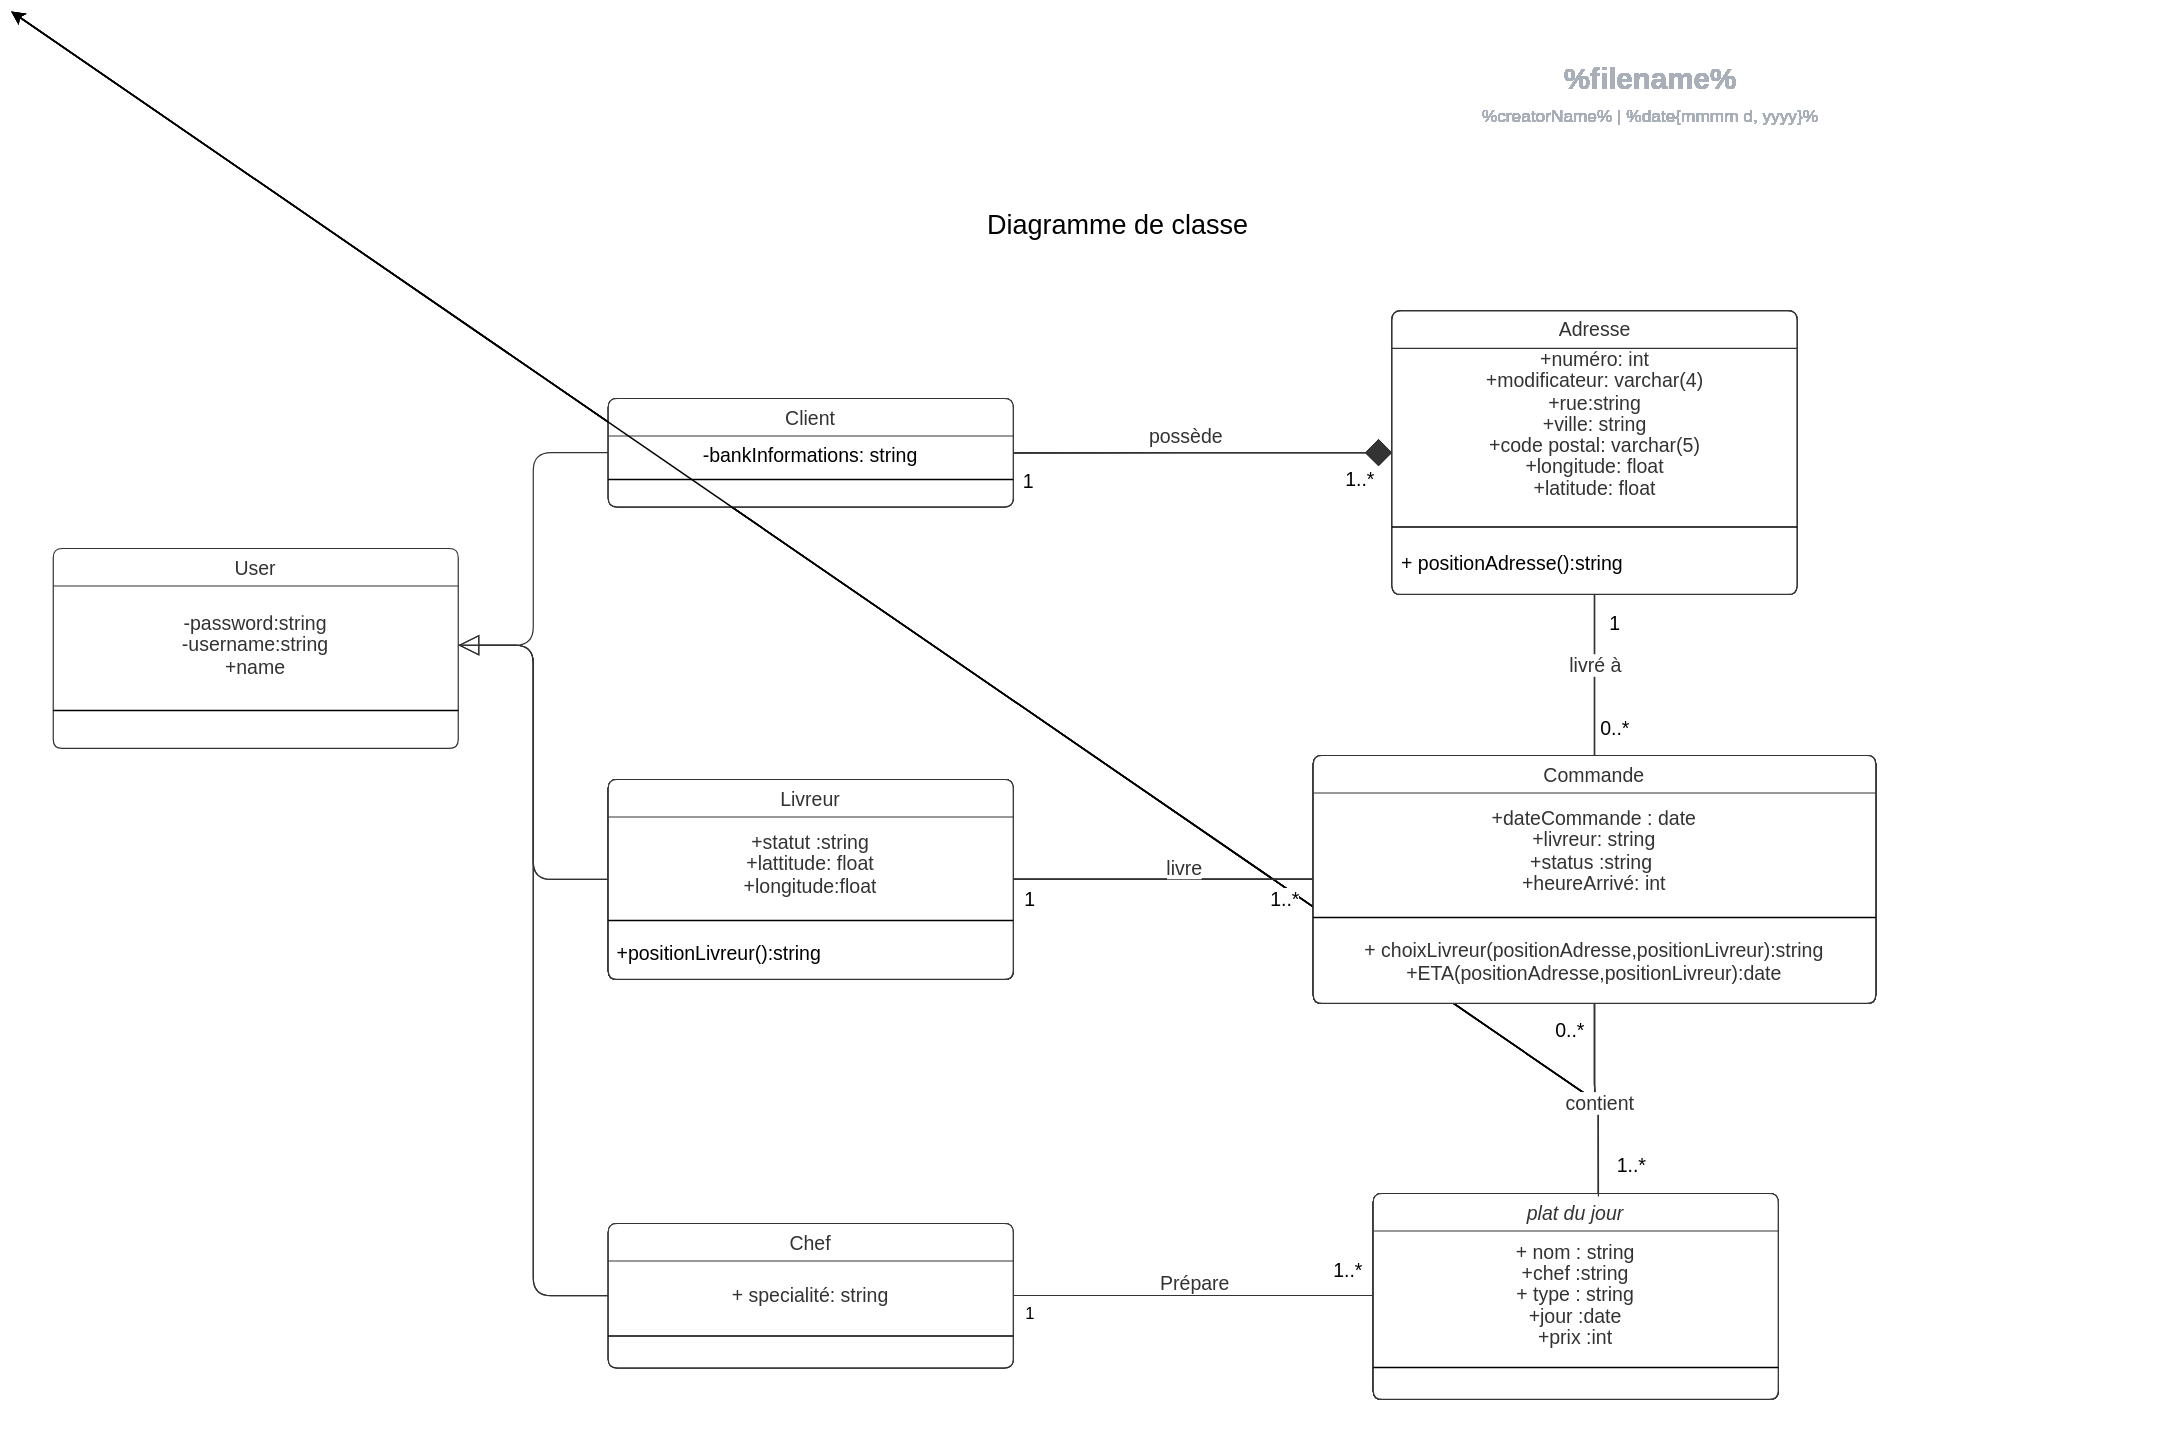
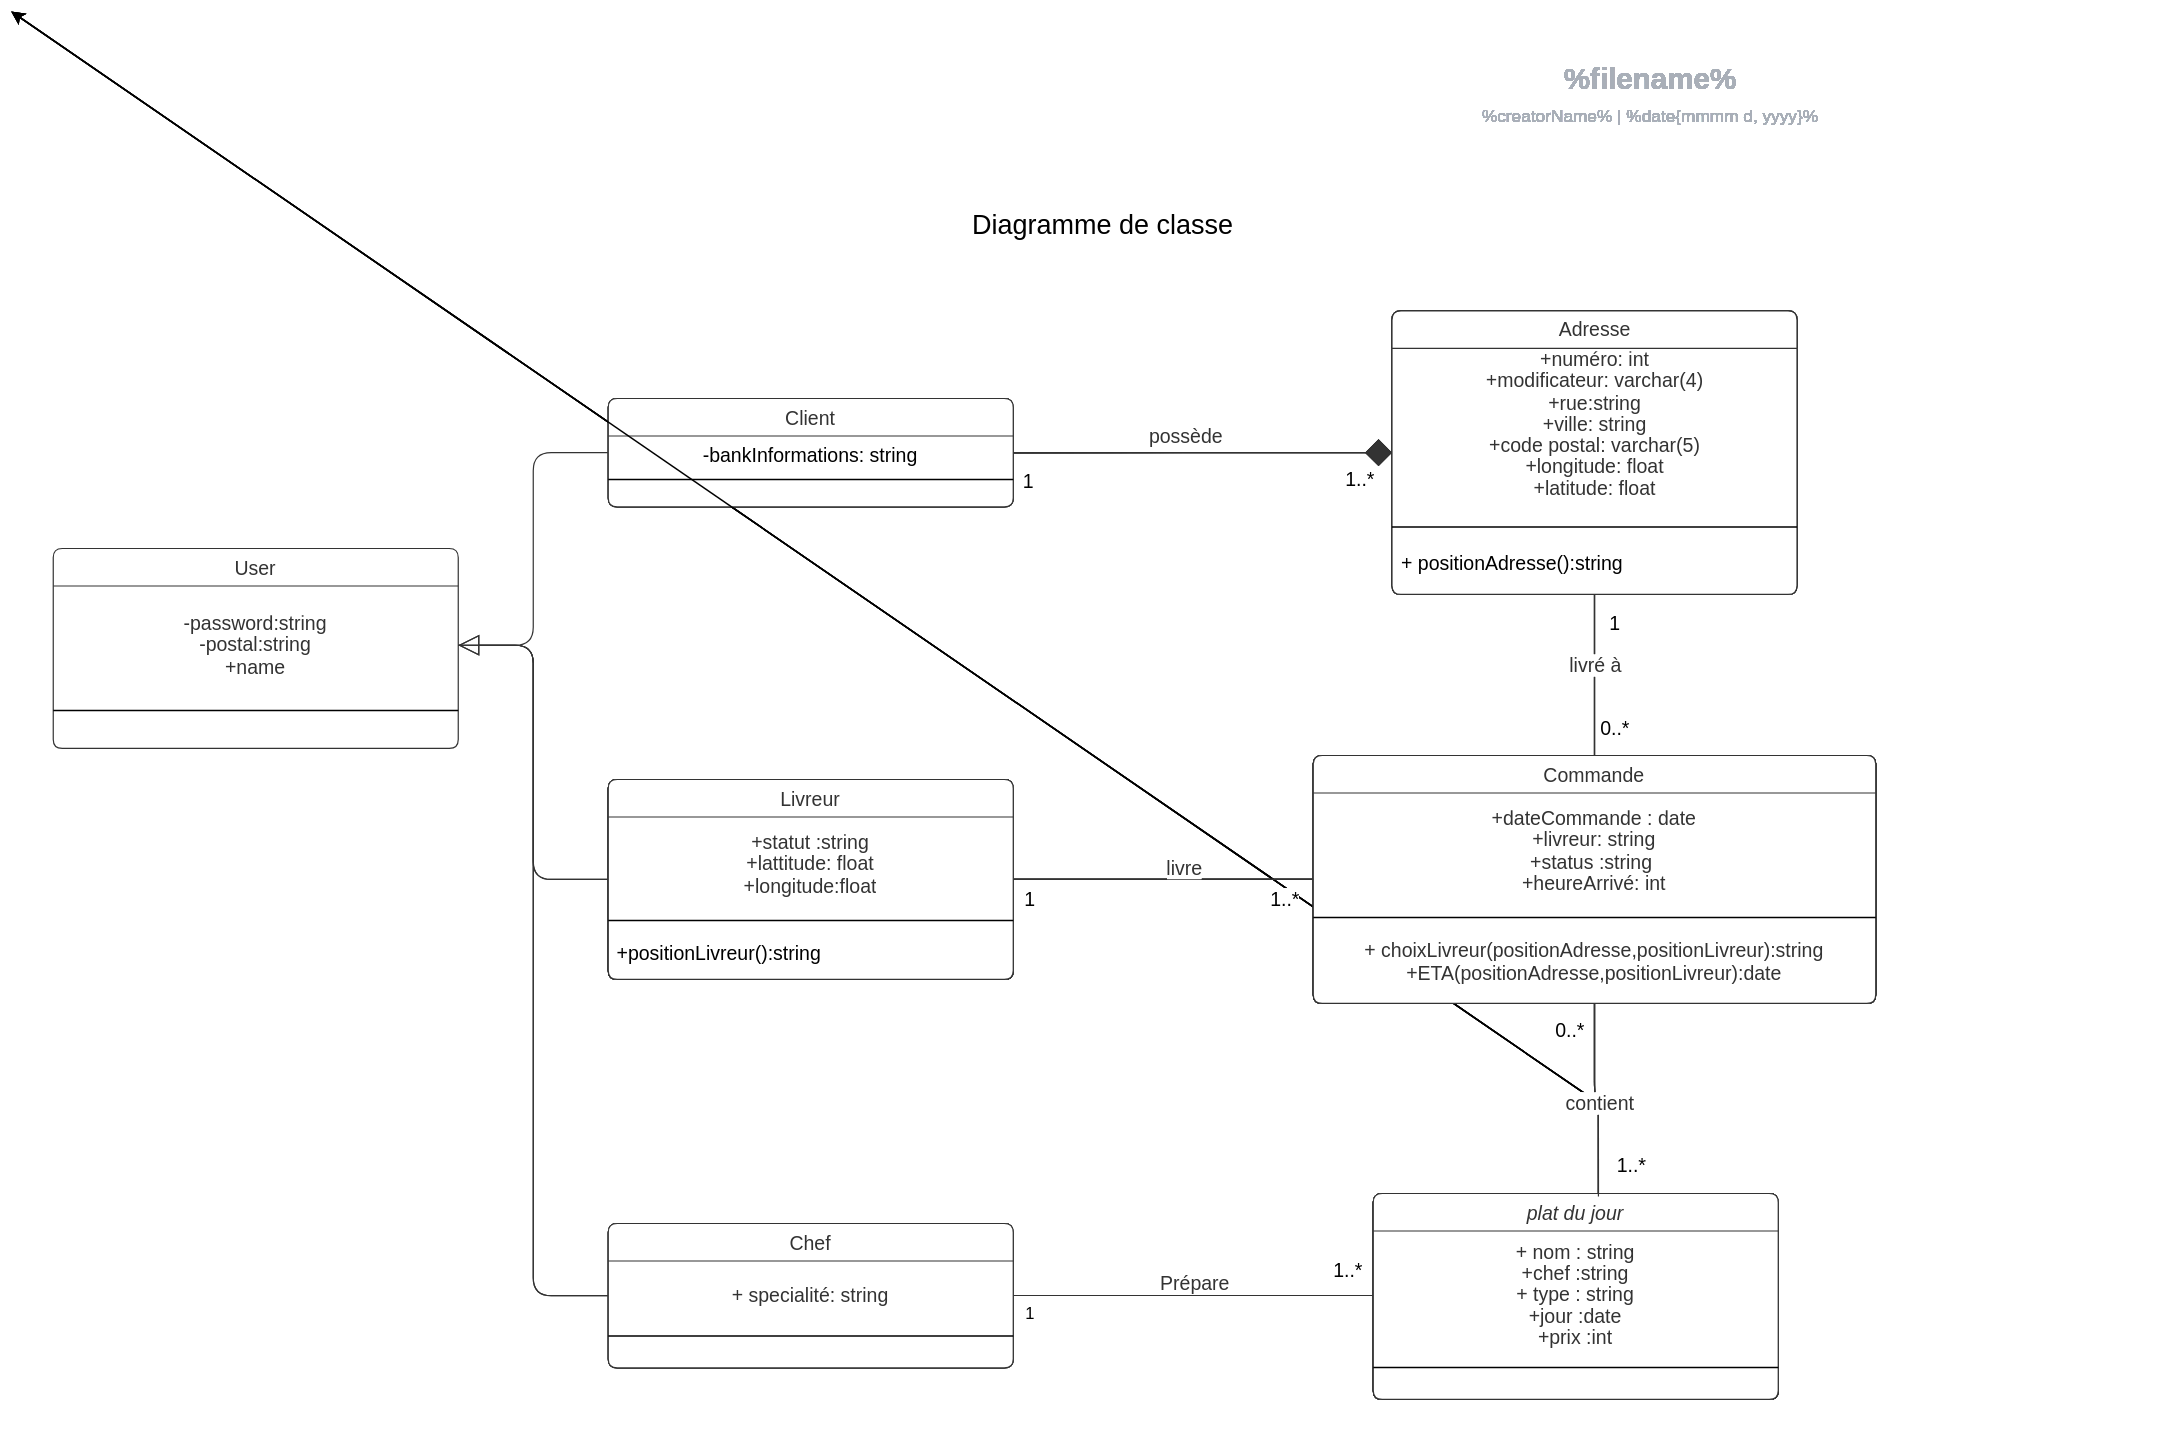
node "Diagramme de classe": moved (1118, 226) -> (1103, 226)
node "-password:string -username:string +name": label "-password:string -username:string +name" -> "-password:string -postal:string +name"
